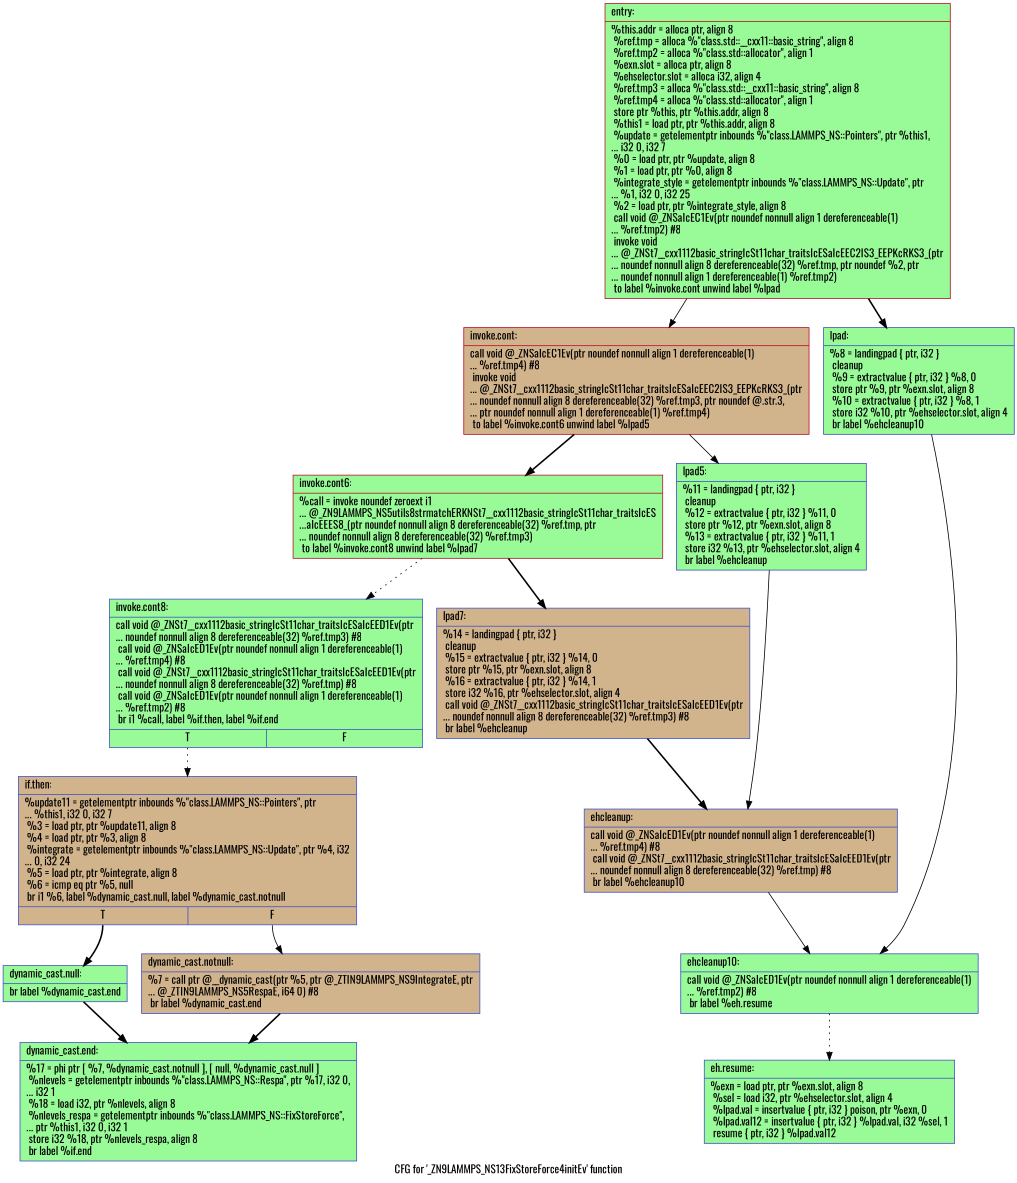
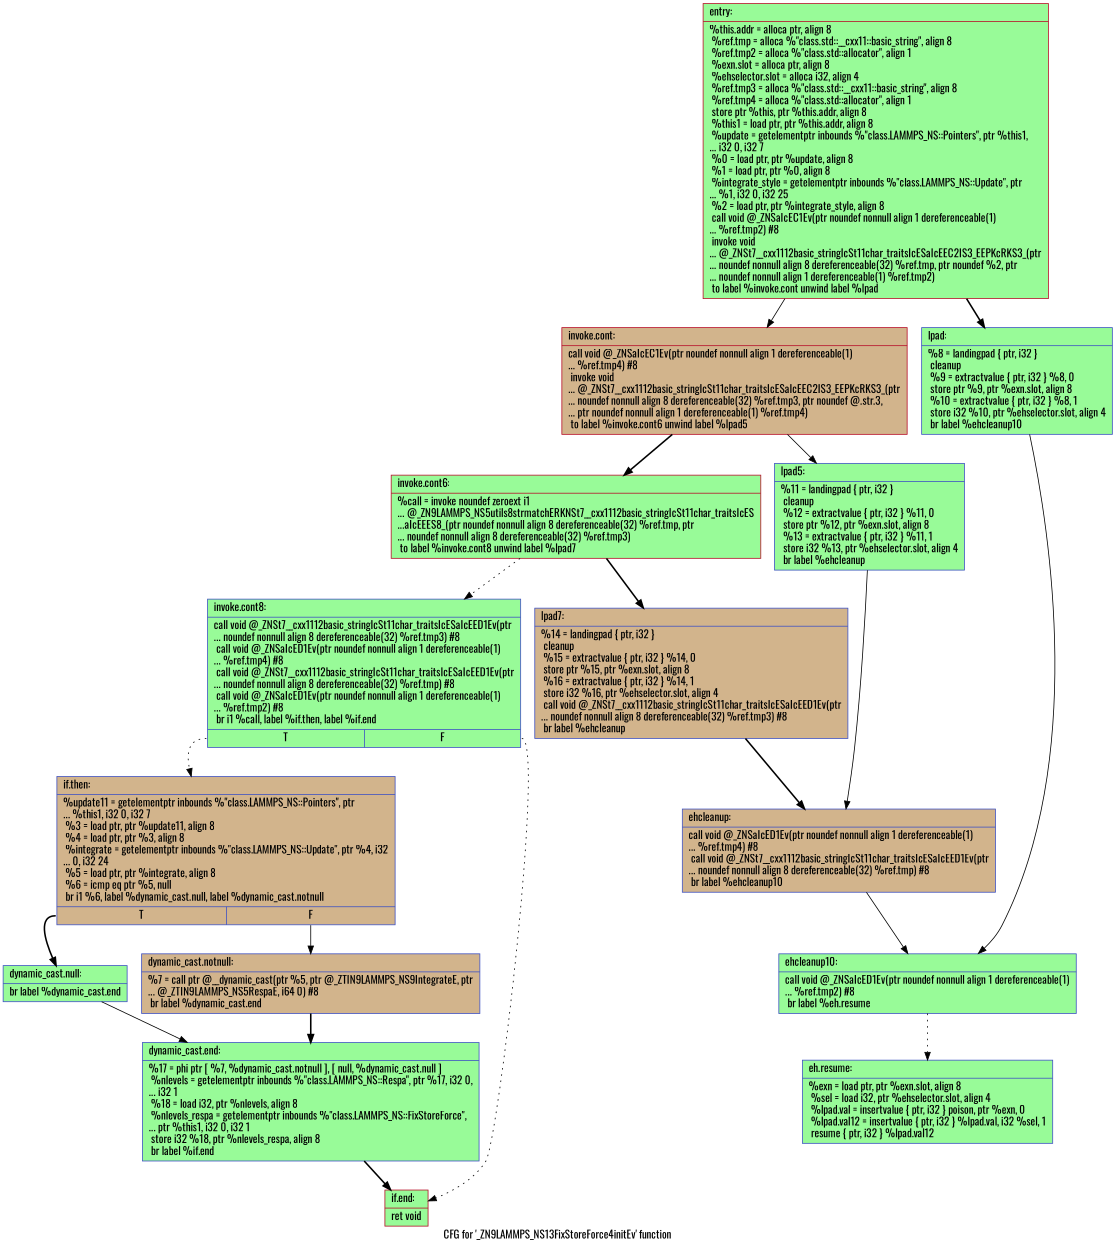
edge "dynamic_cast.null:" -> "dynamic_cast.end:": style bold -> solid
node "if.end:": added
